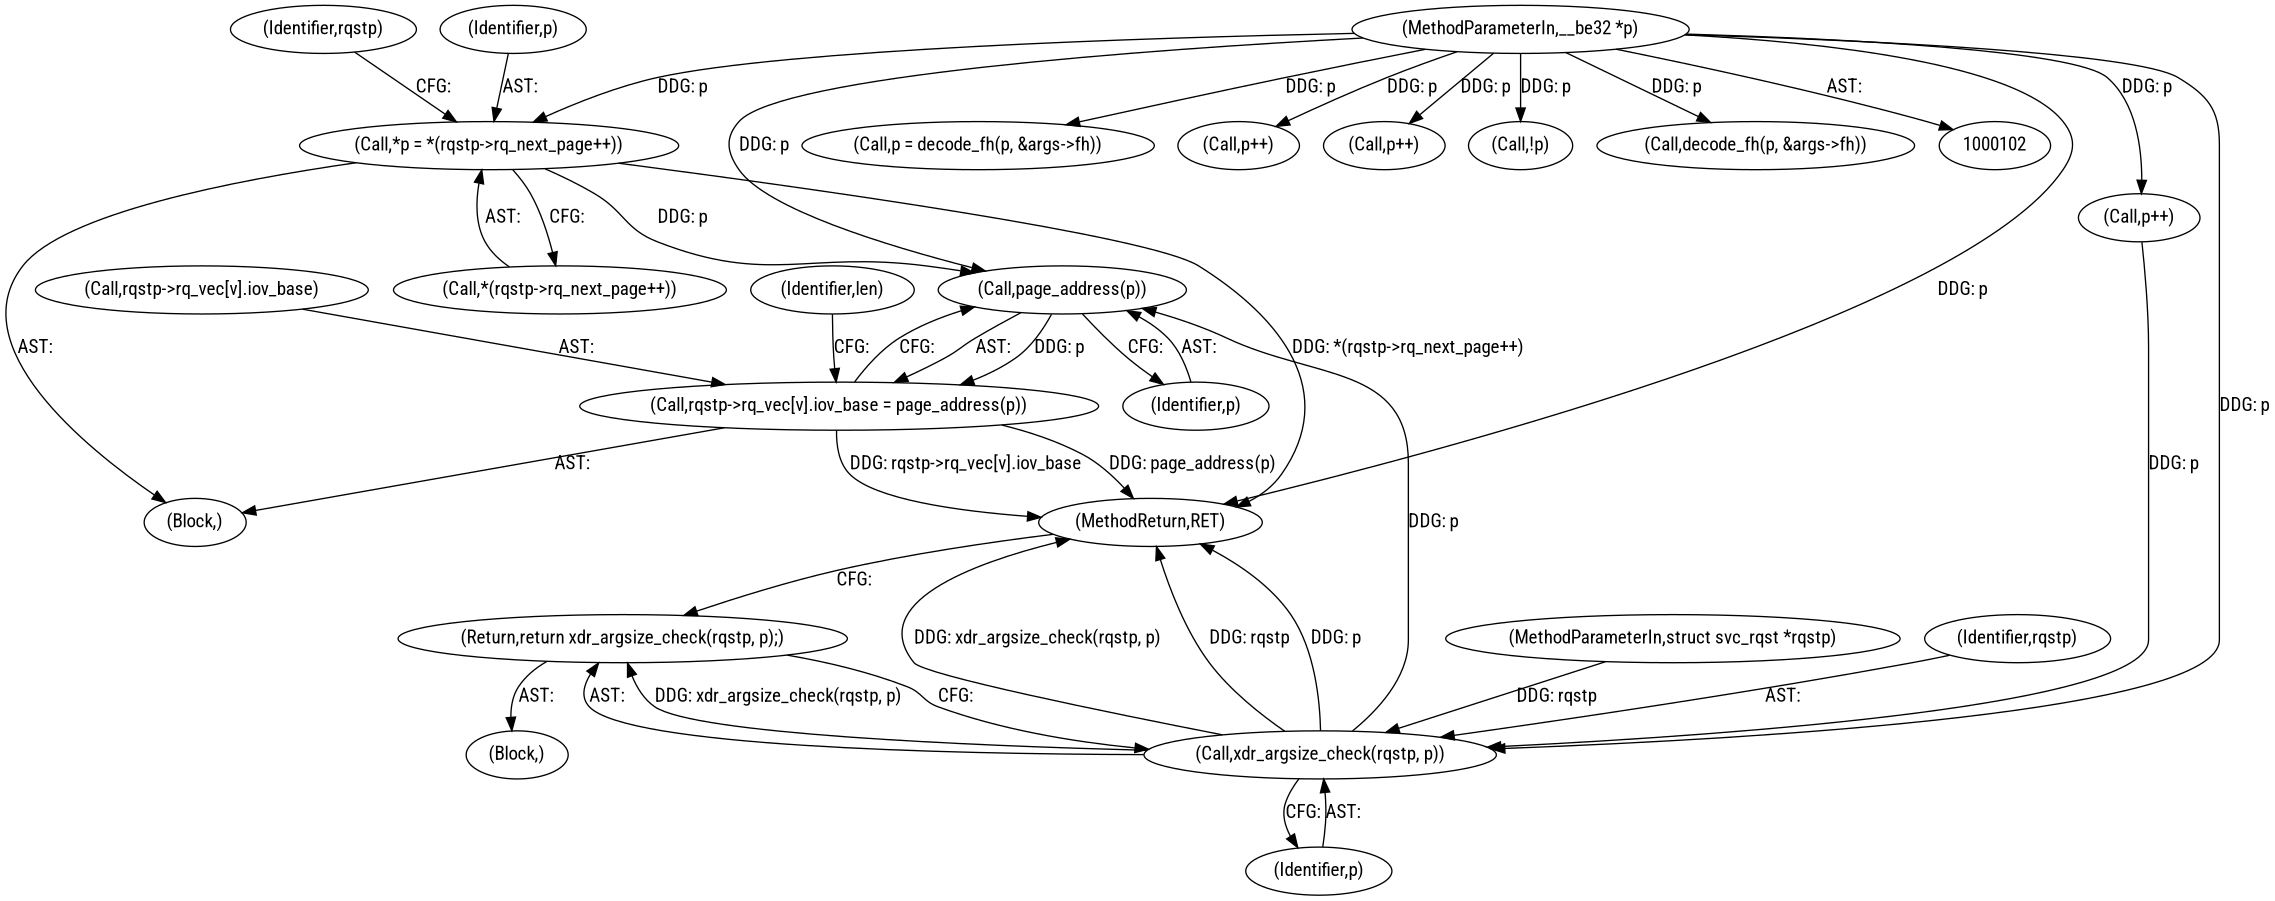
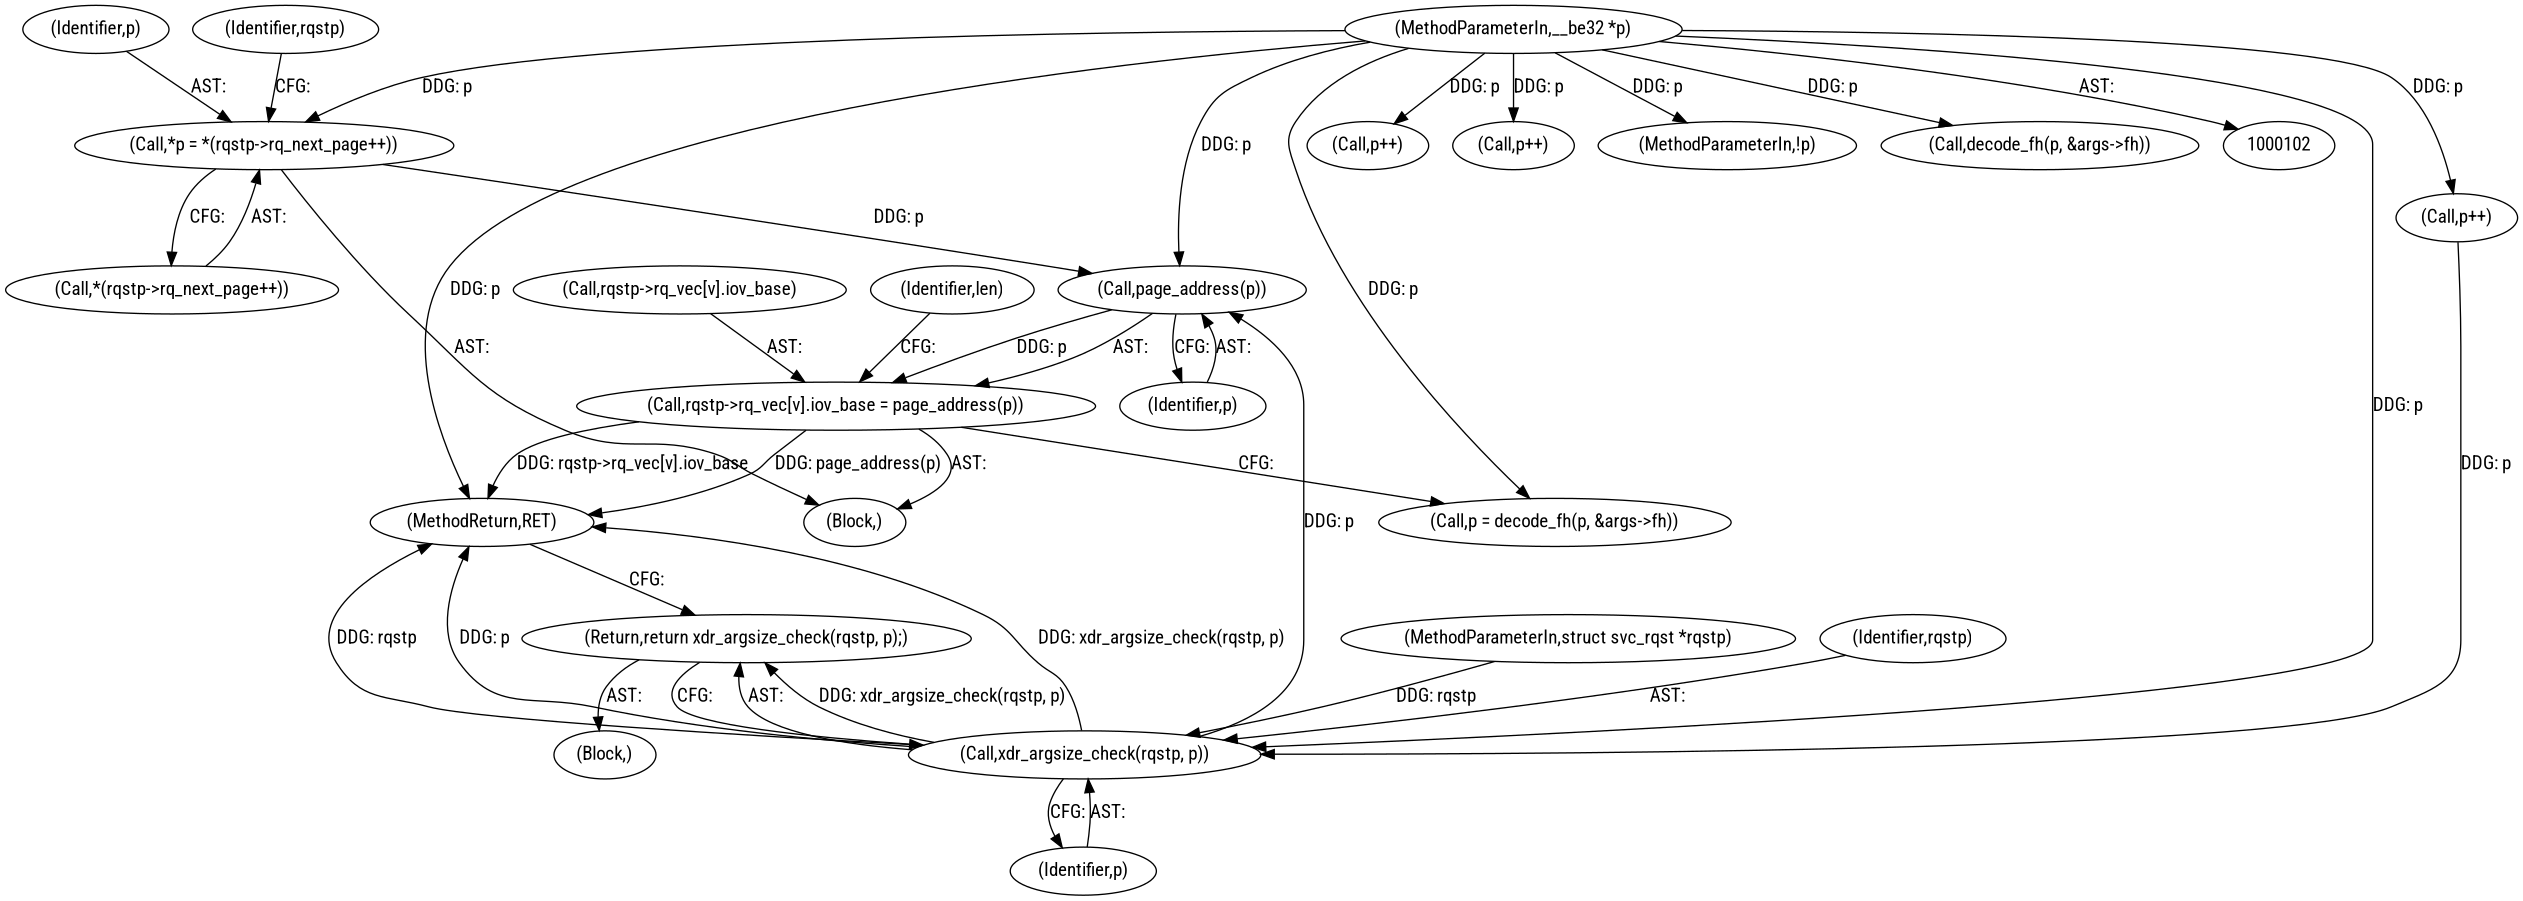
node "(Call,!p)": label "(Call,!p)" -> "(MethodParameterIn,!p)"
edge "(Call,*p = *(rqstp->rq_next_page++))" -> "(MethodReturn,RET)": removed, label "DDG: *(rqstp->rq_next_page++)"
edge "(Call,rqstp->rq_vec[v].iov_base = page_address(p))" -> "(Call,page_address(p))": now "(Call,rqstp->rq_vec[v].iov_base = page_address(p))" -> "(Call,p = decode_fh(p, &args->fh))"
